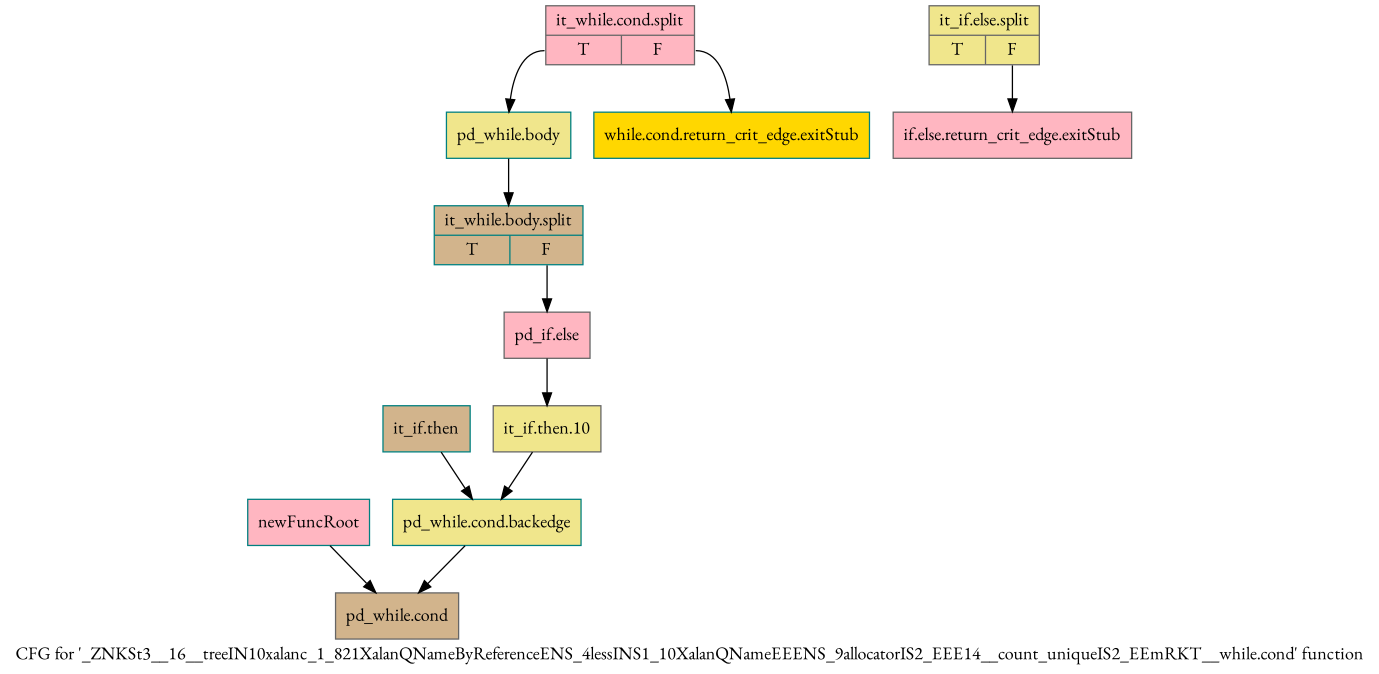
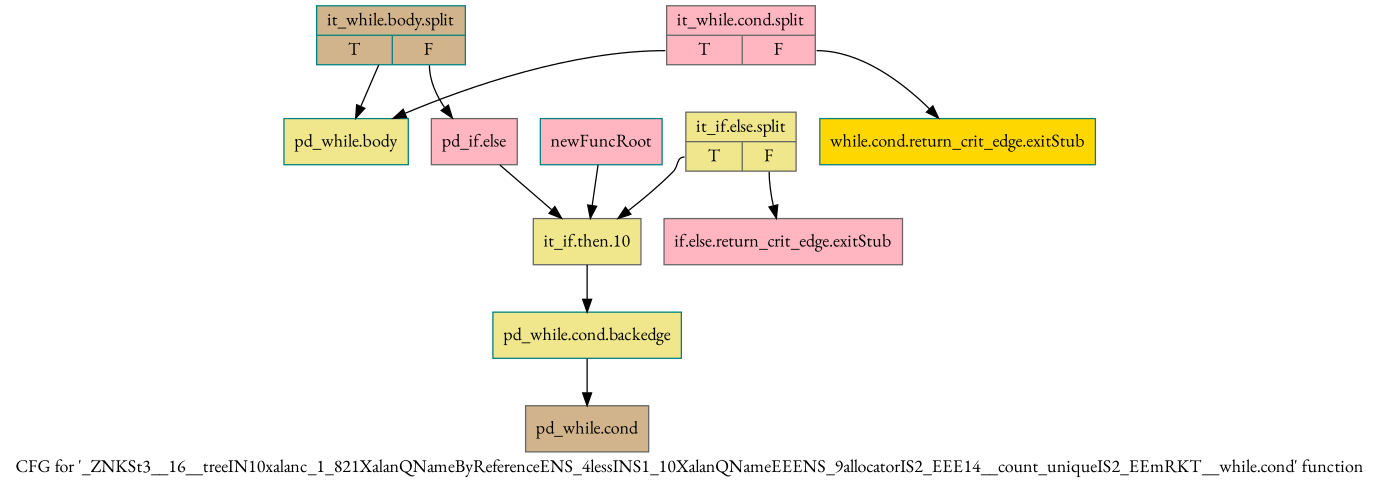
edge "pd_while.body" -> "it_while.body.split": reversed
edge "it_if.else.split" -> "it_if.then.10": added
node "it_if.then": removed
edge "newFuncRoot" -> "pd_while.cond": now "newFuncRoot" -> "it_if.then.10"
